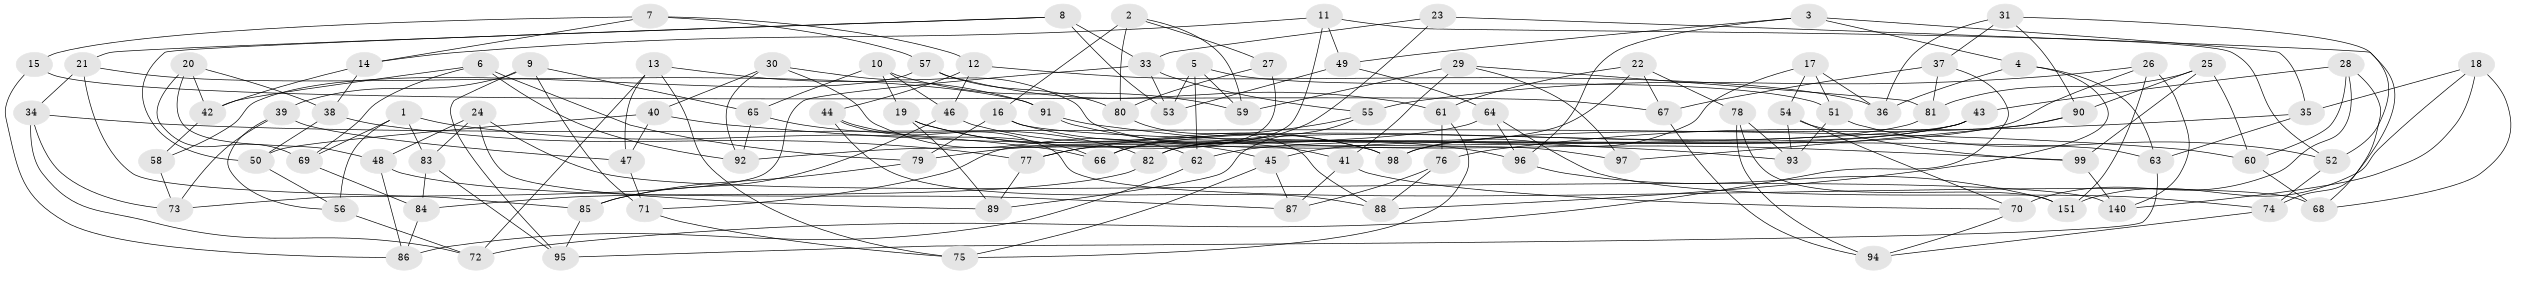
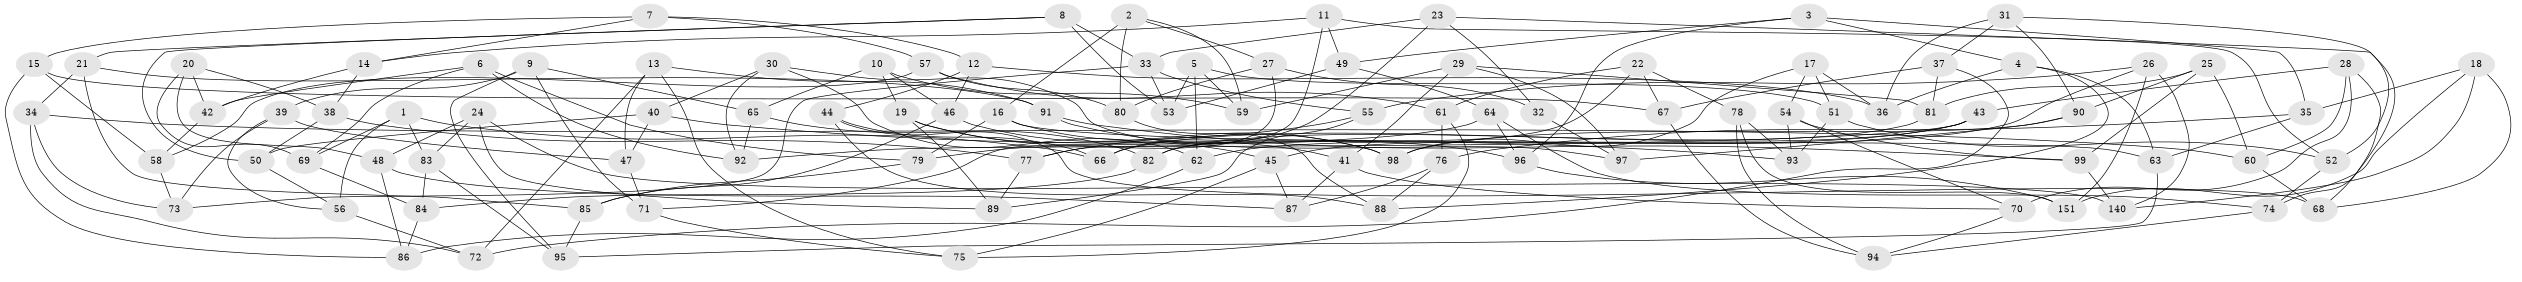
edge "15" -- "58": added
node "32": added
